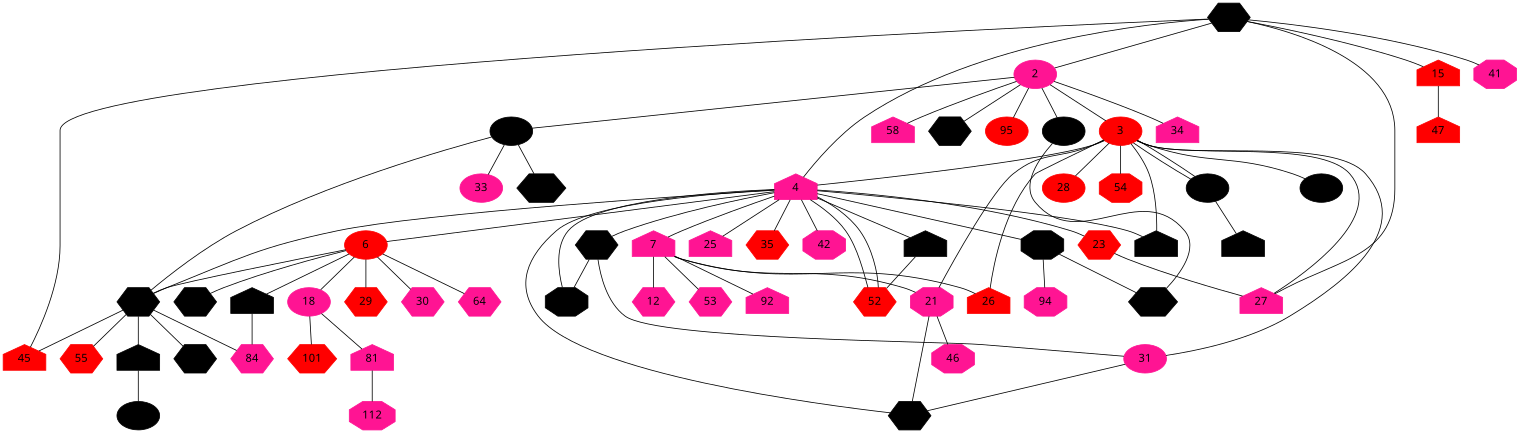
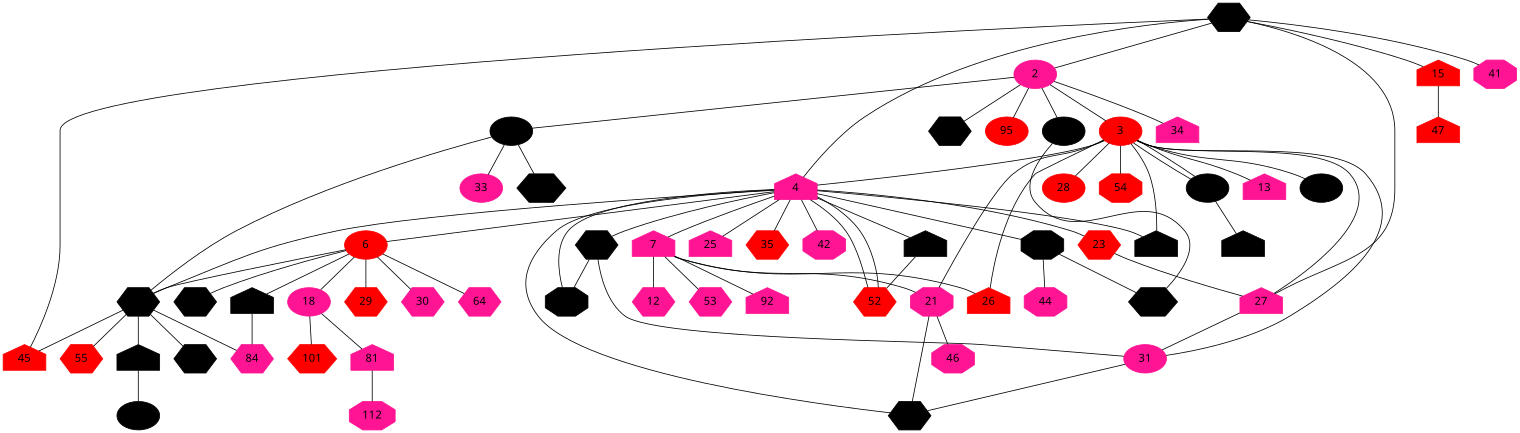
node "58": removed
node "13": added
node "94": label "94" -> "44"
edge "27" -- "31": added
